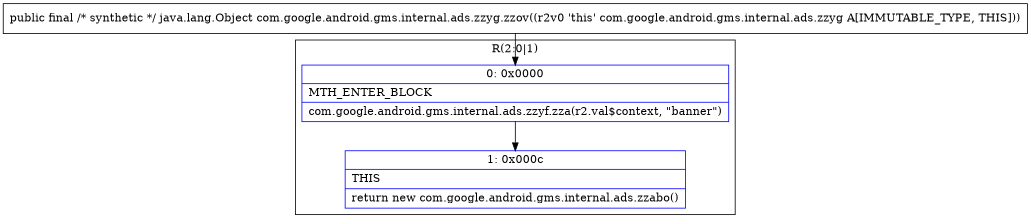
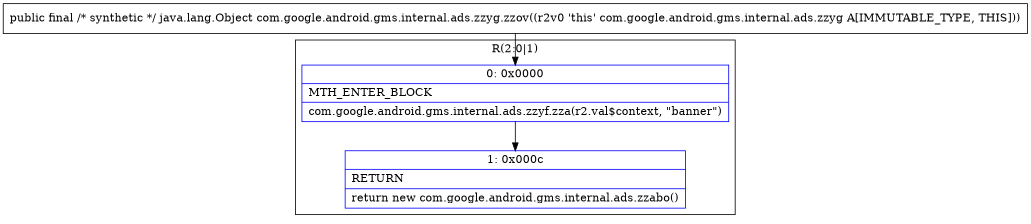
node "1: 0x000c": text "THIS" -> "RETURN"
